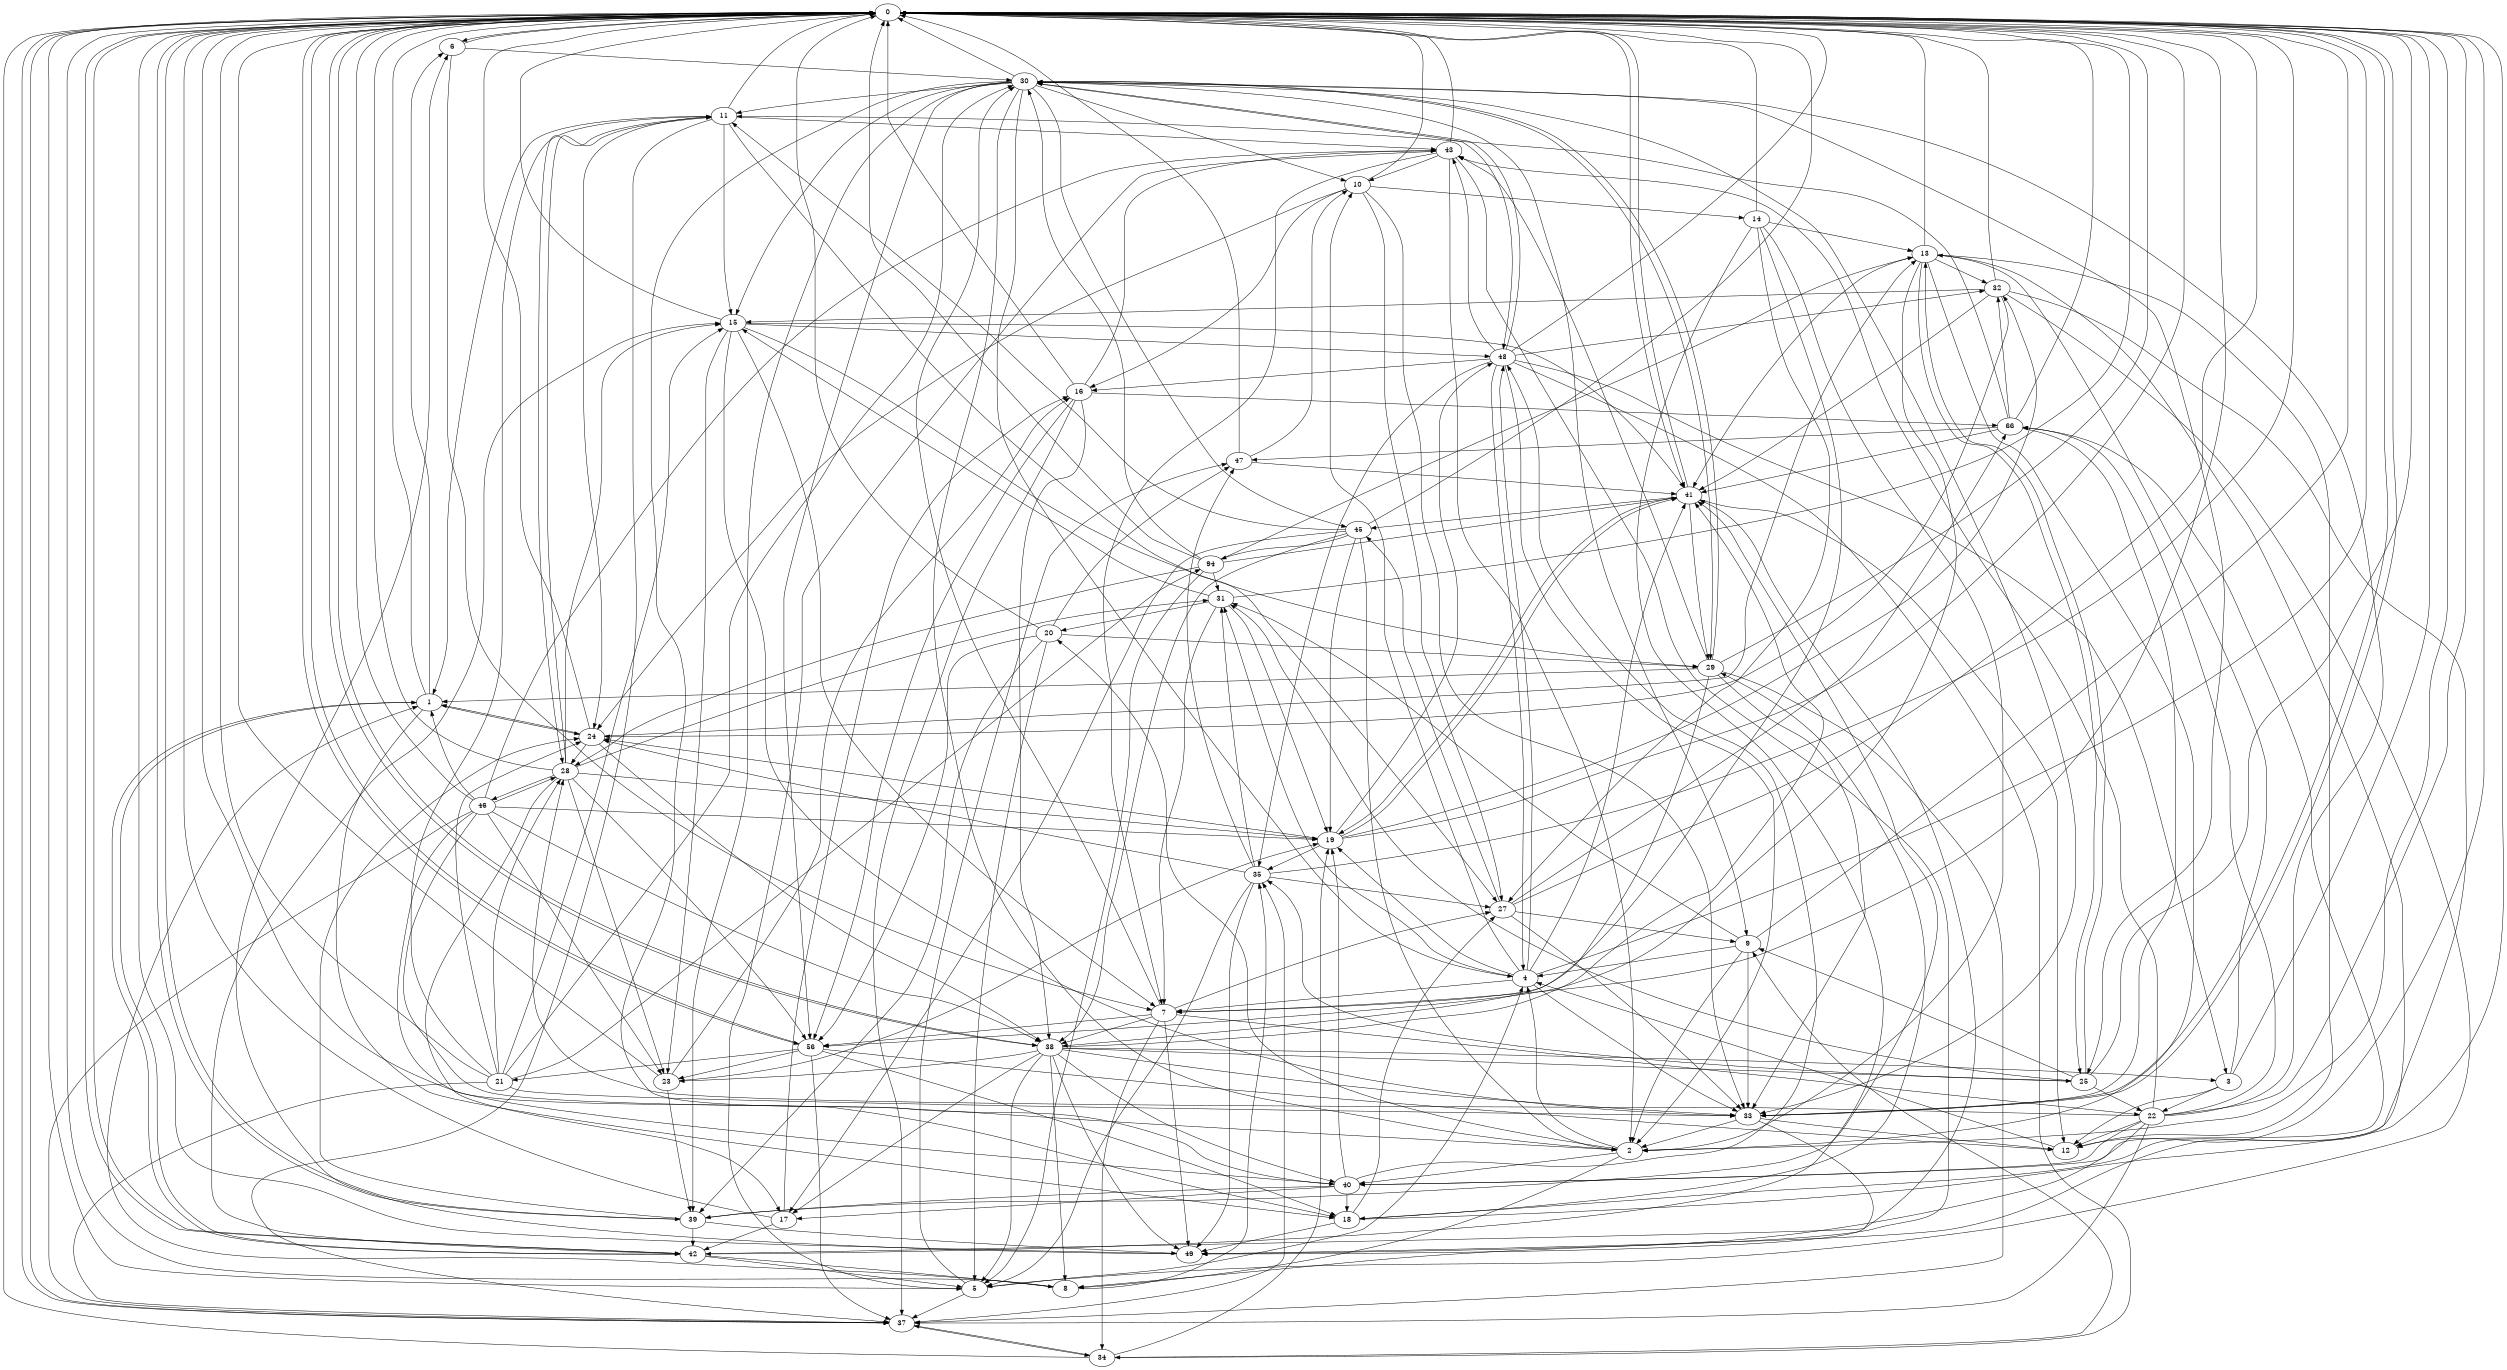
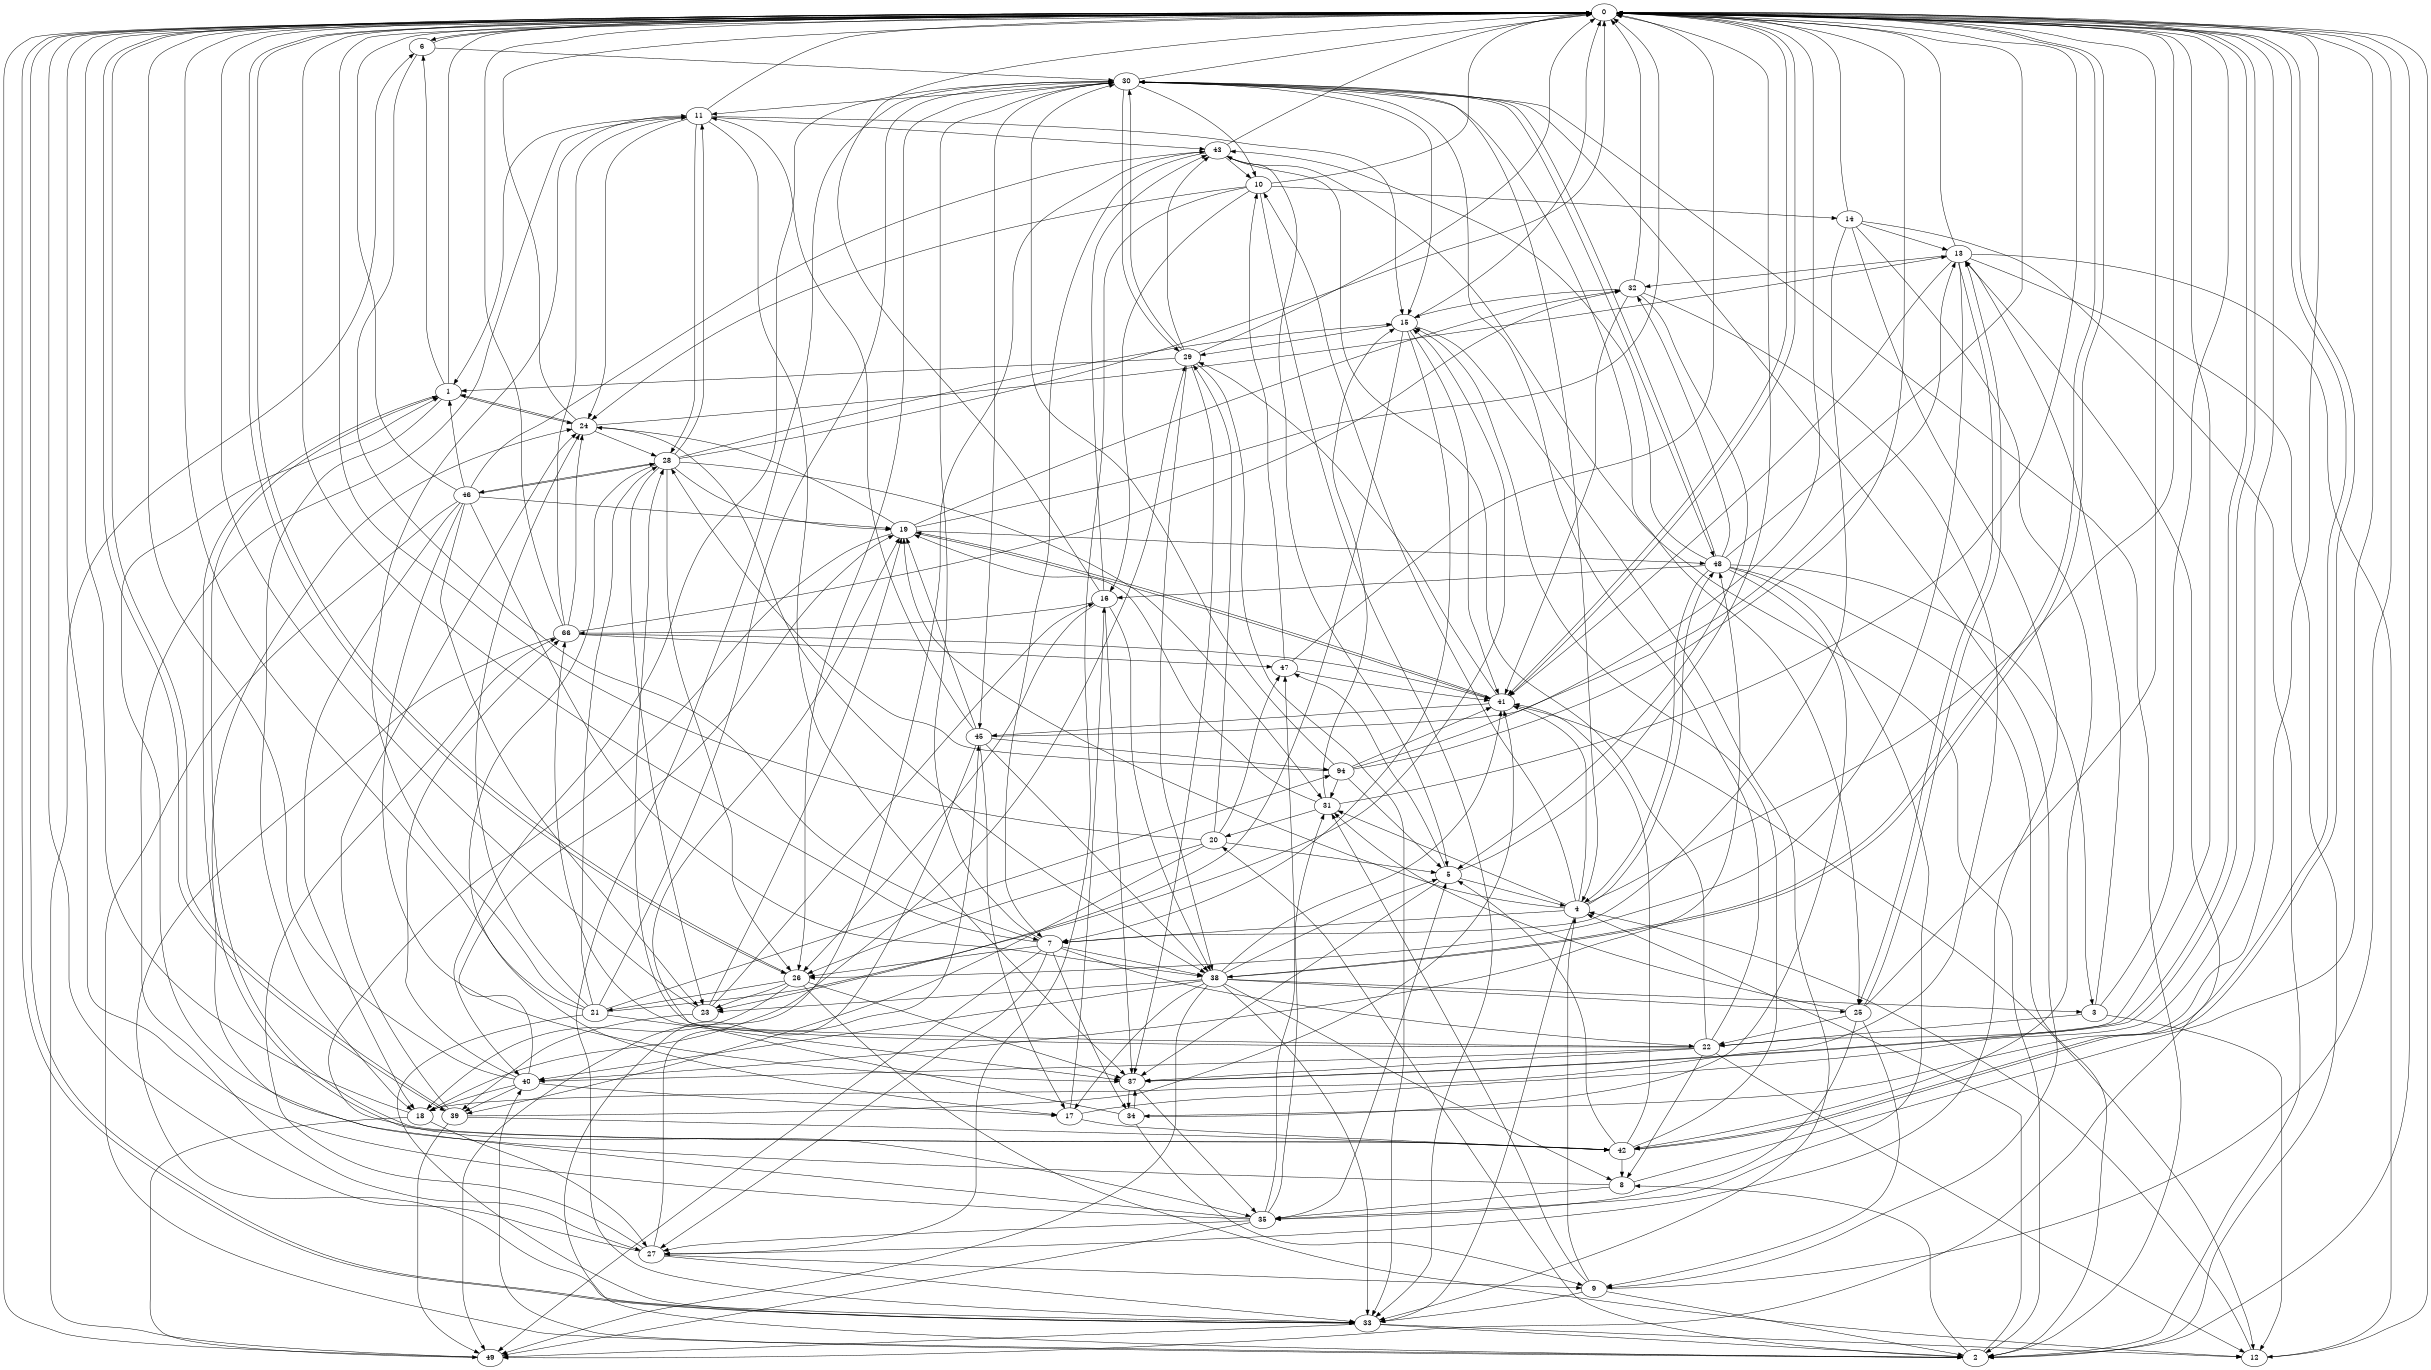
edge "15" -> "48": removed
edge "30" -> "39": removed
edge "32" -> "24": now "66" -> "24"
edge "31" -> "7": removed
node "56": label "56" -> "26"
